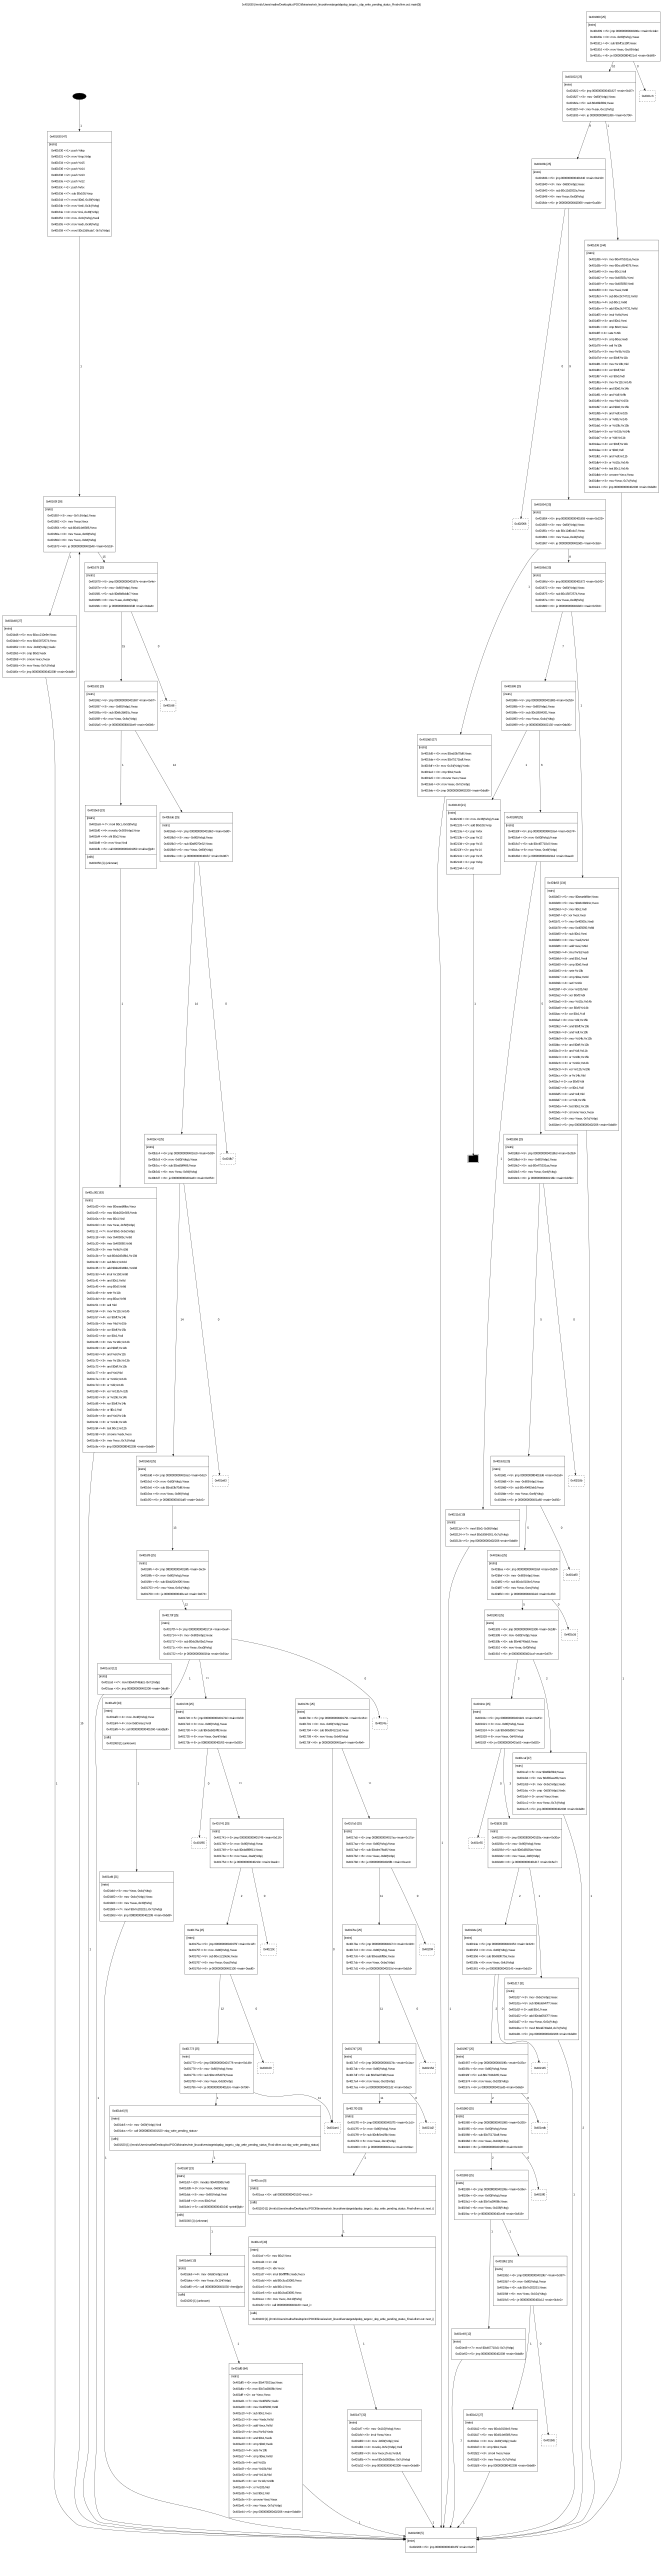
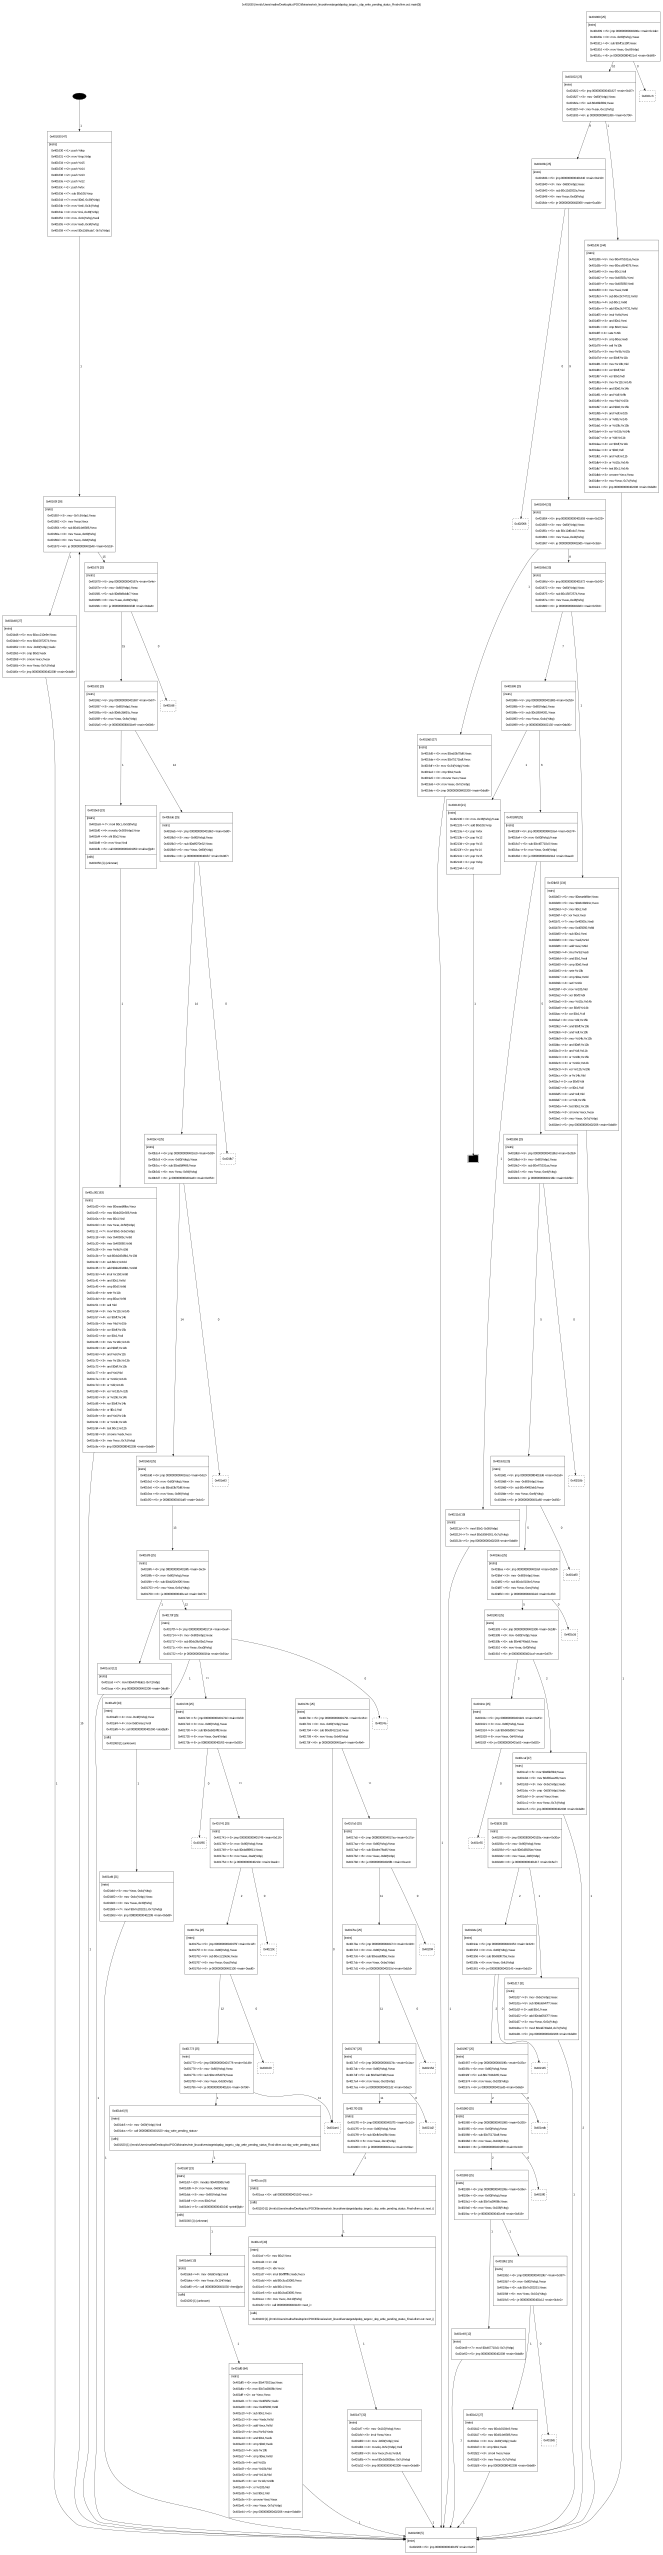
edge "0x4016f6 [25]" -> "0x401ca3 [12]": added, label "1"
edge "0x40191c [25]" -> "0x401935 [25]": removed, label "3"
